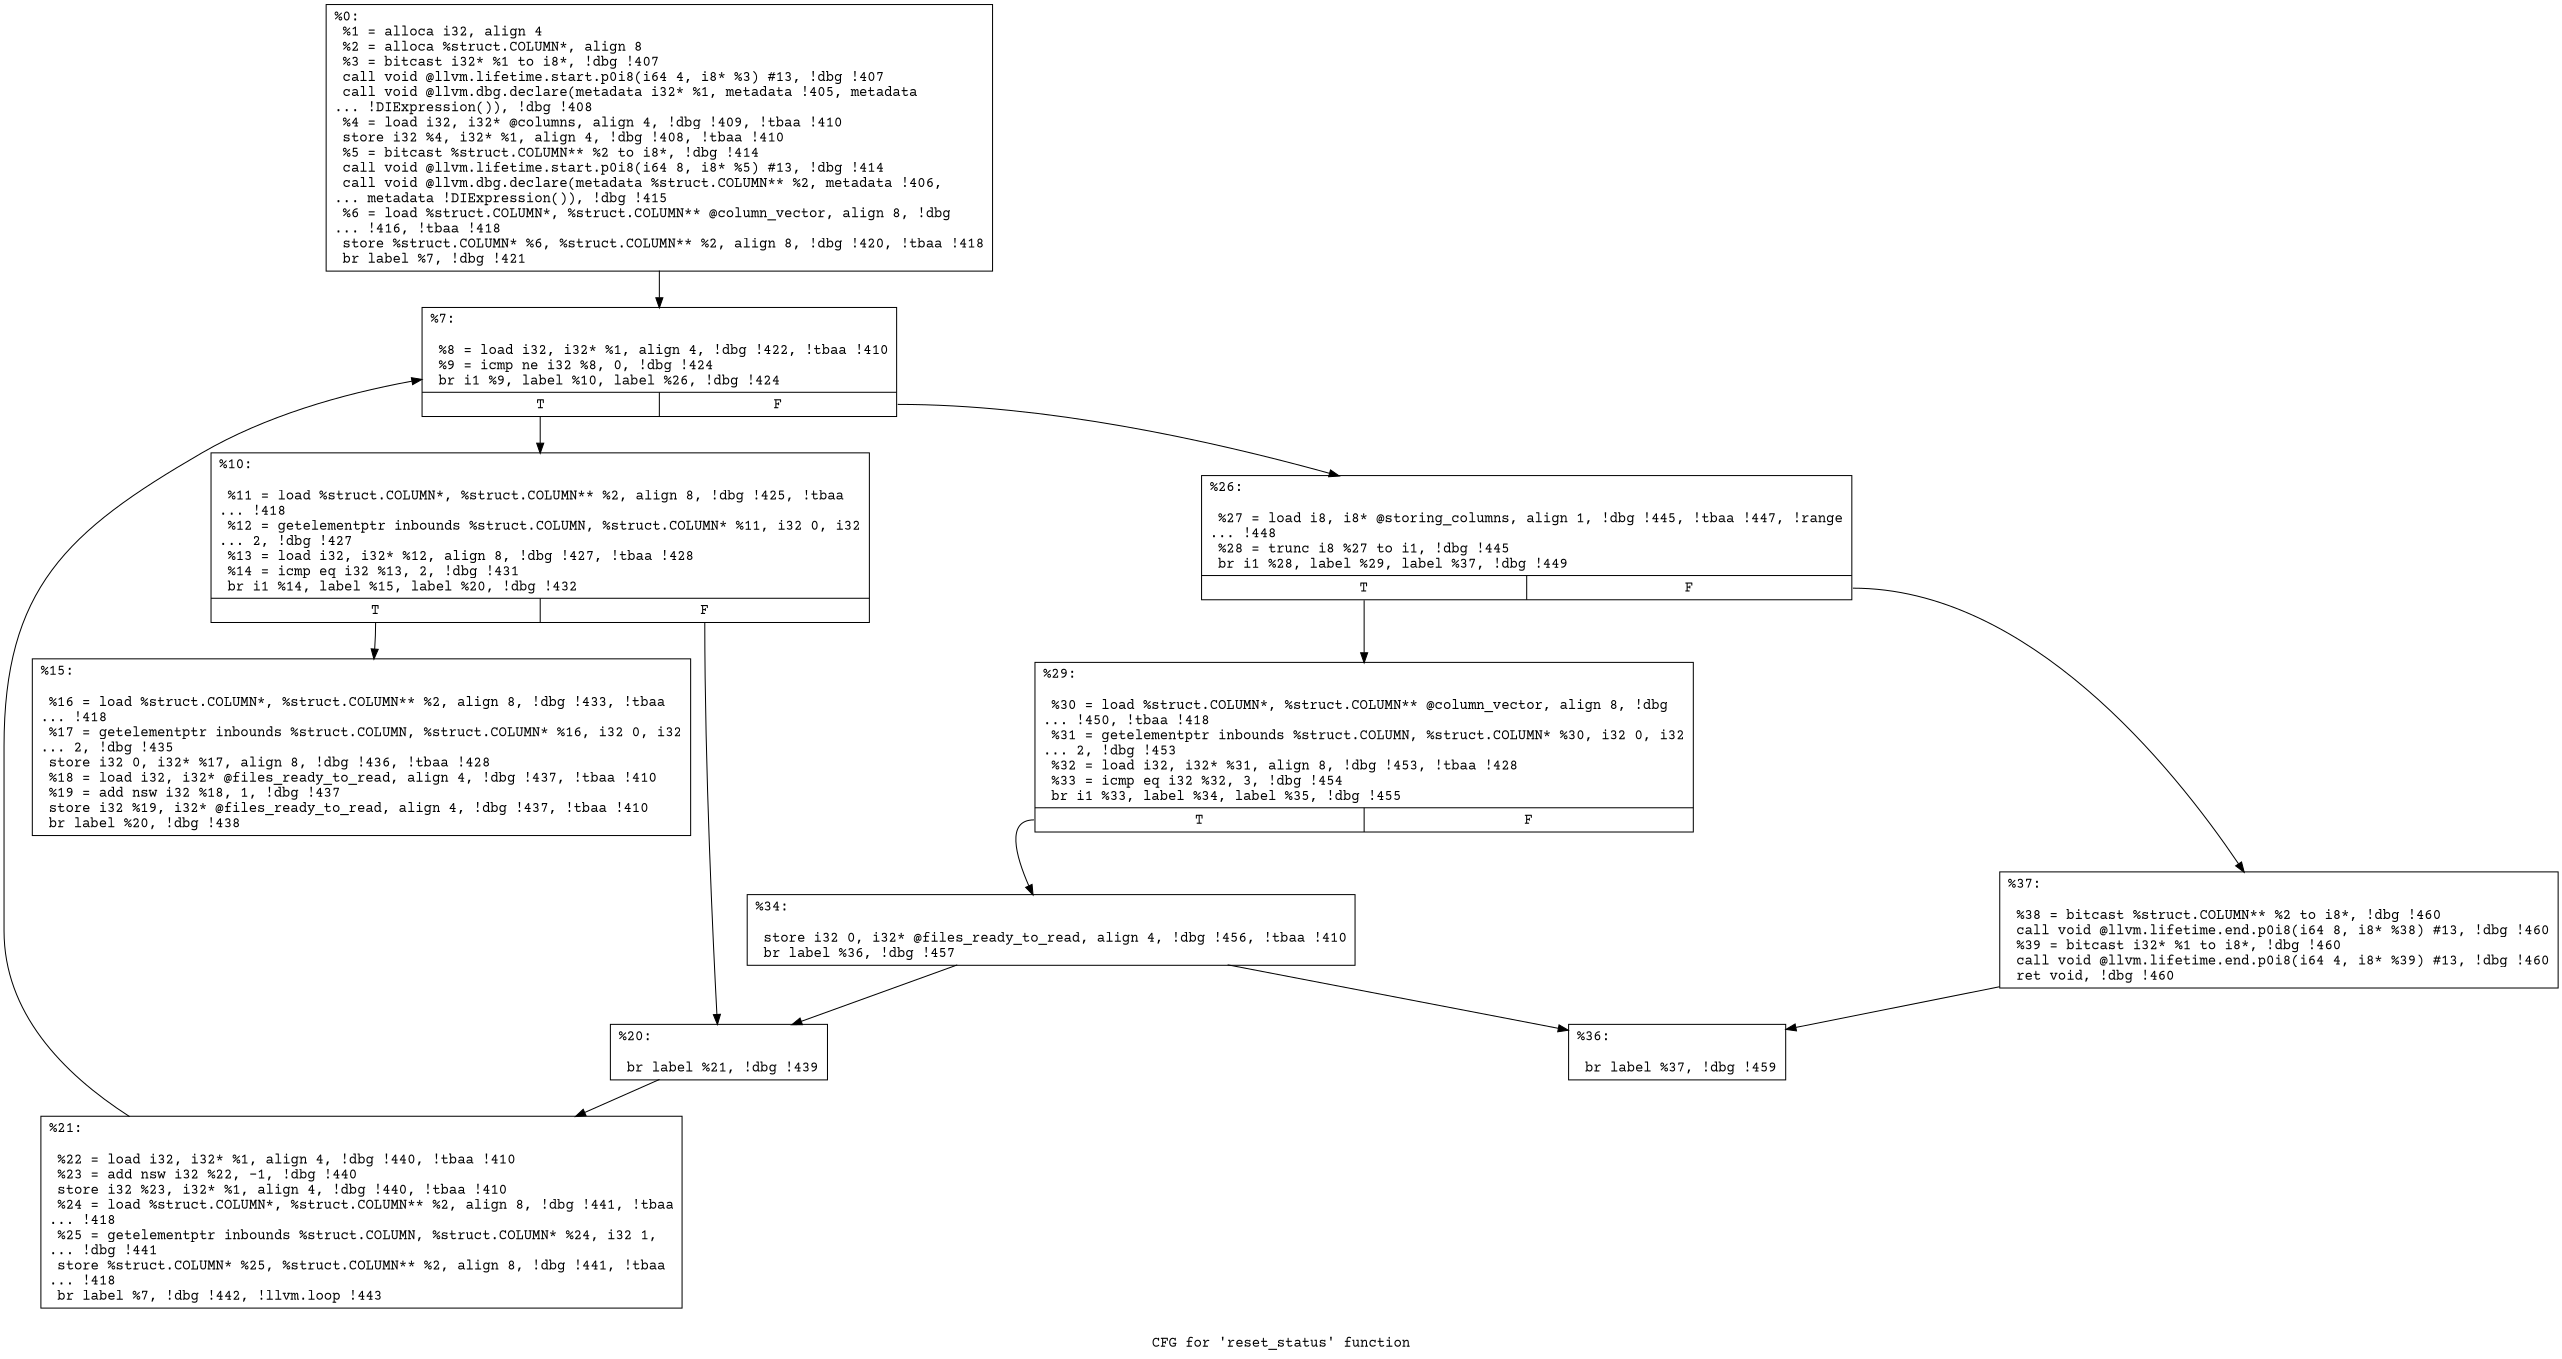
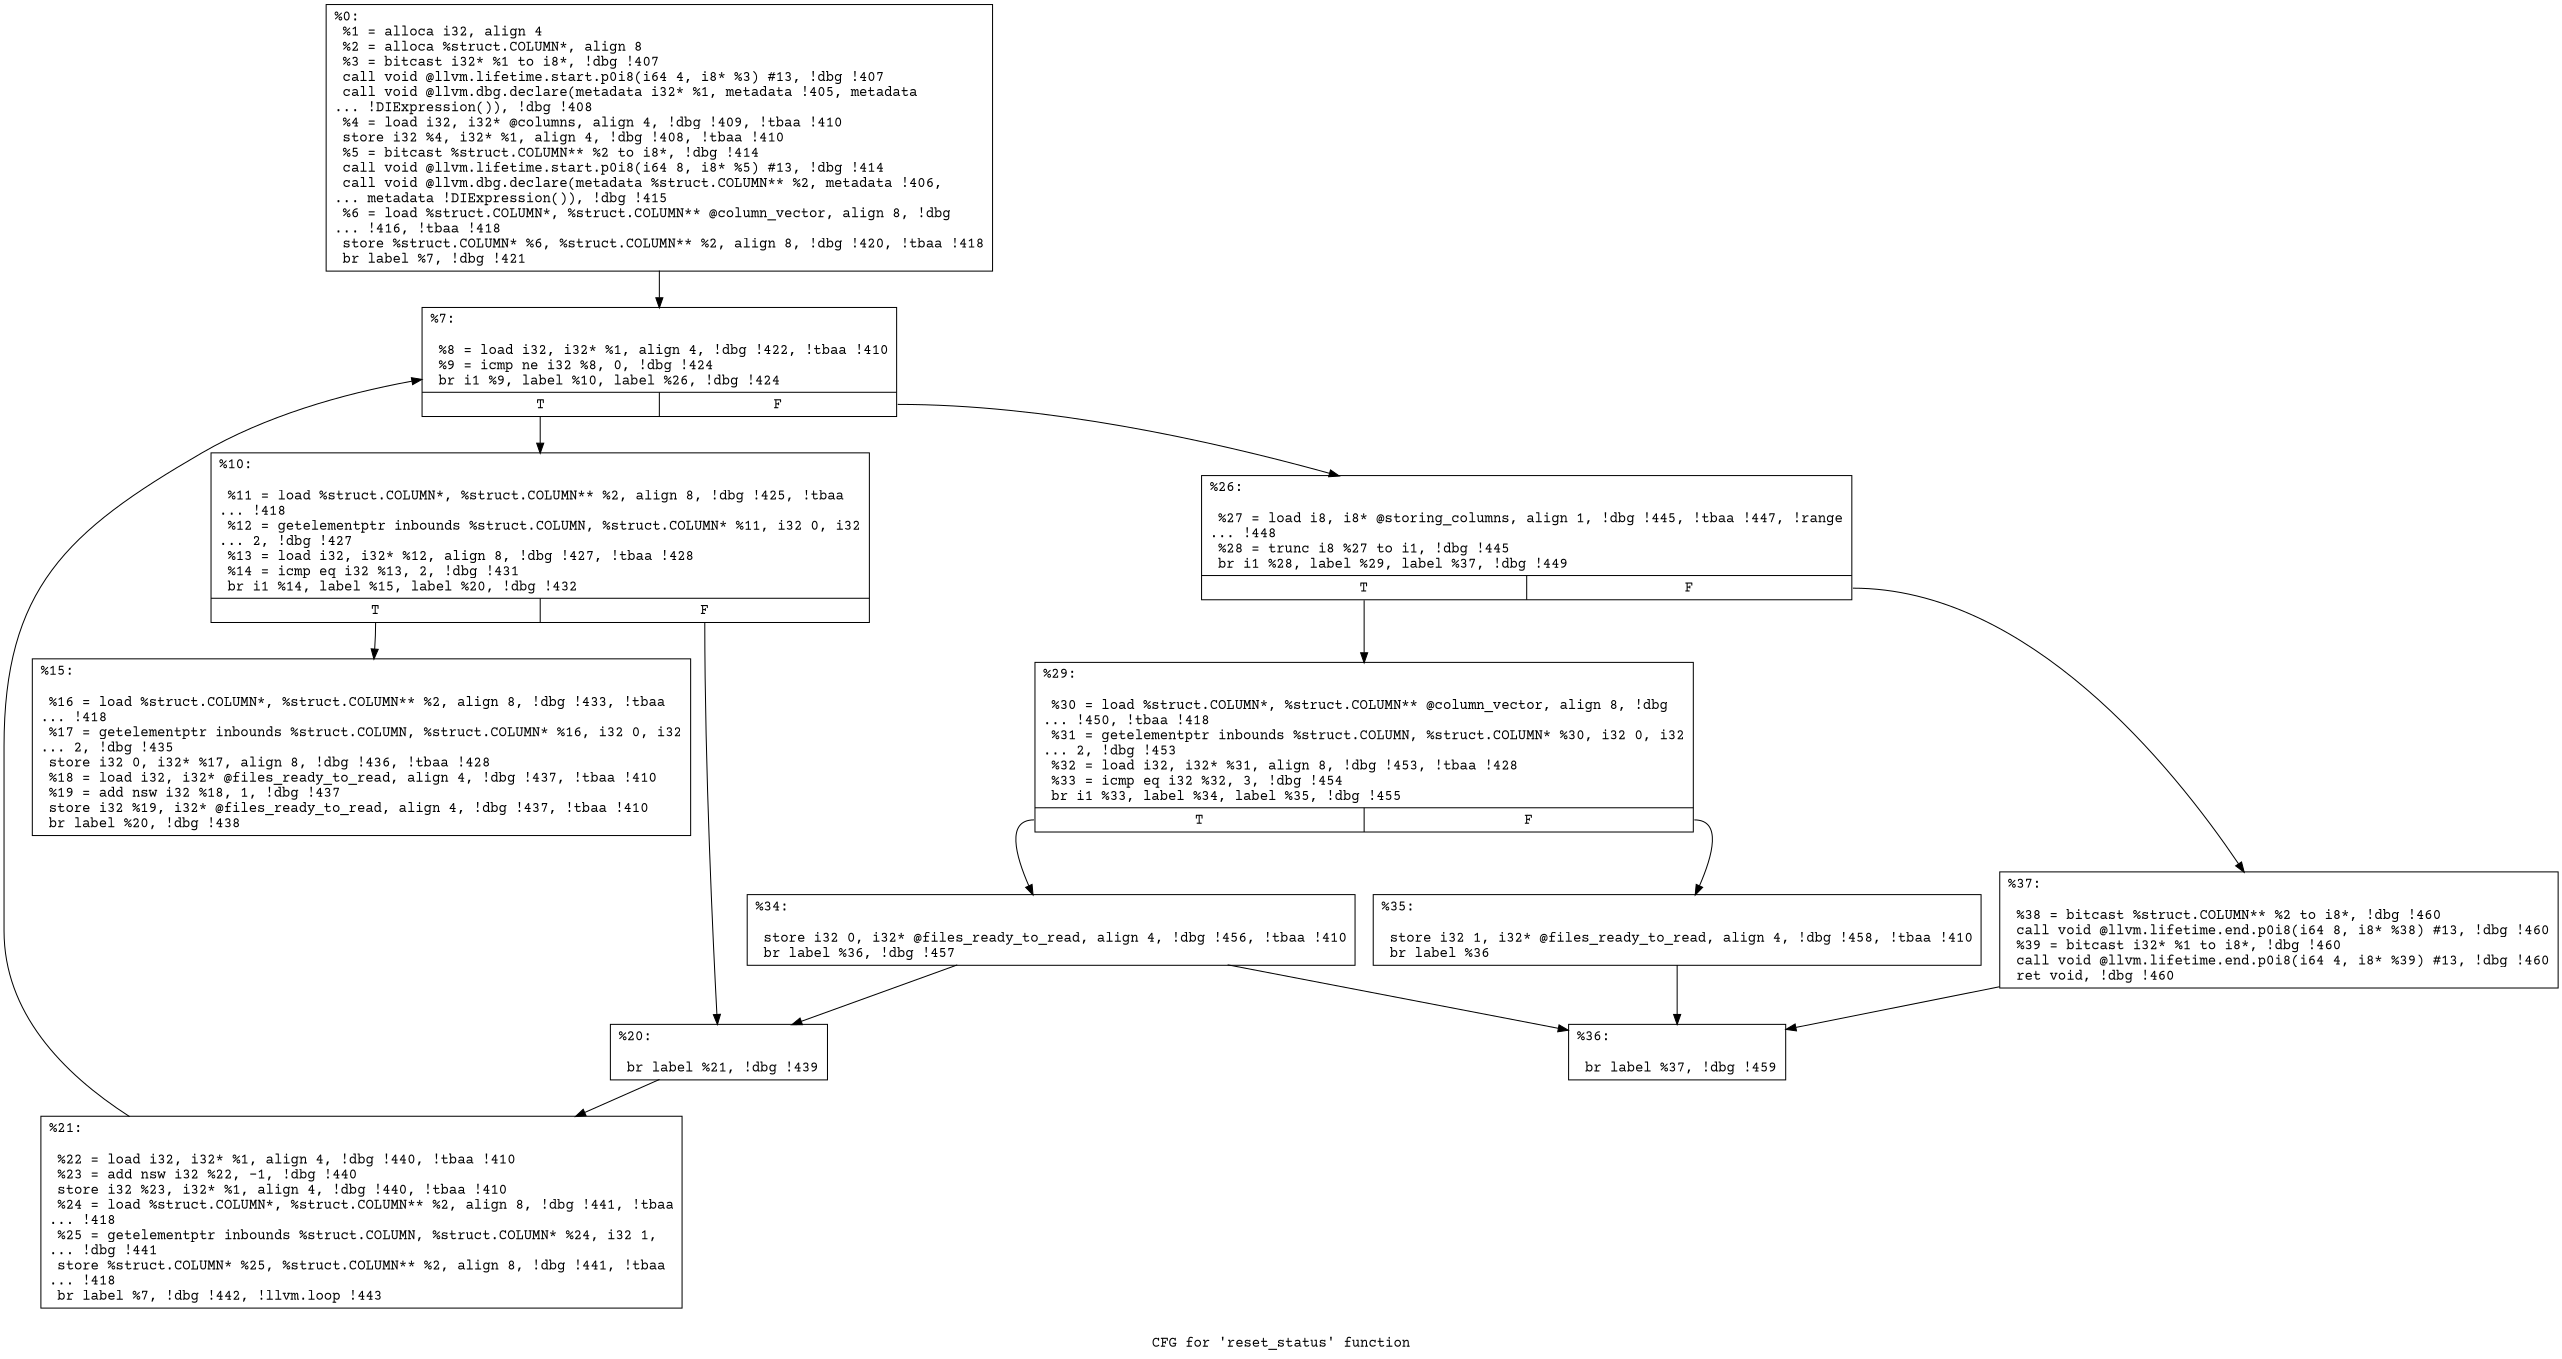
node "%35:": added
